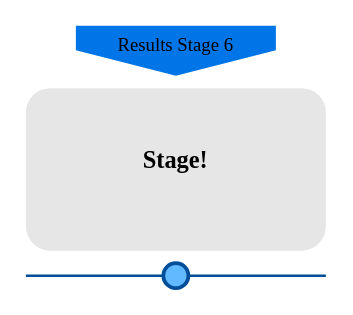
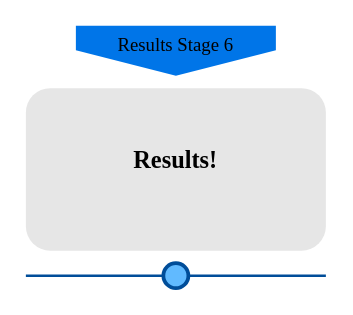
node "Stage!": label "Stage!" -> "Results!"
